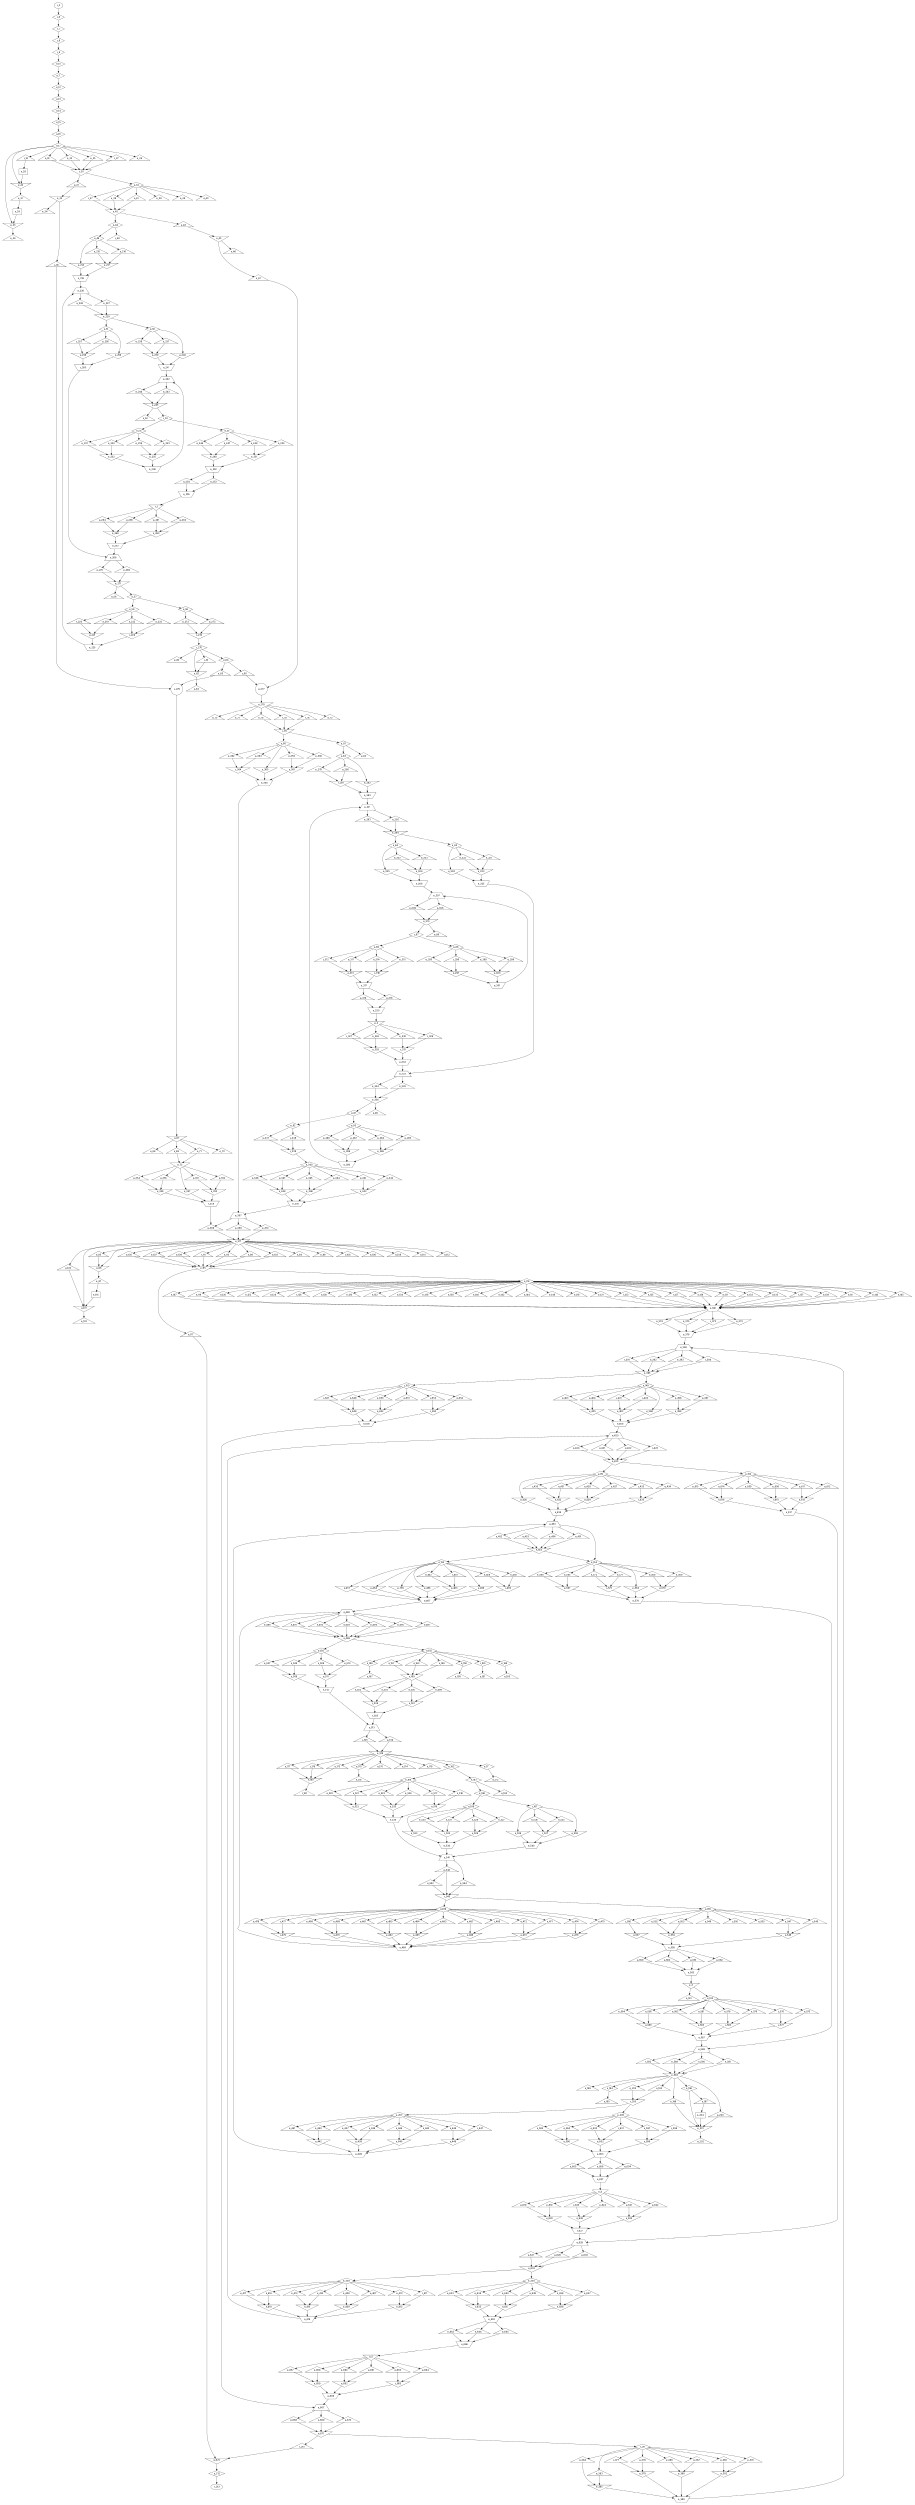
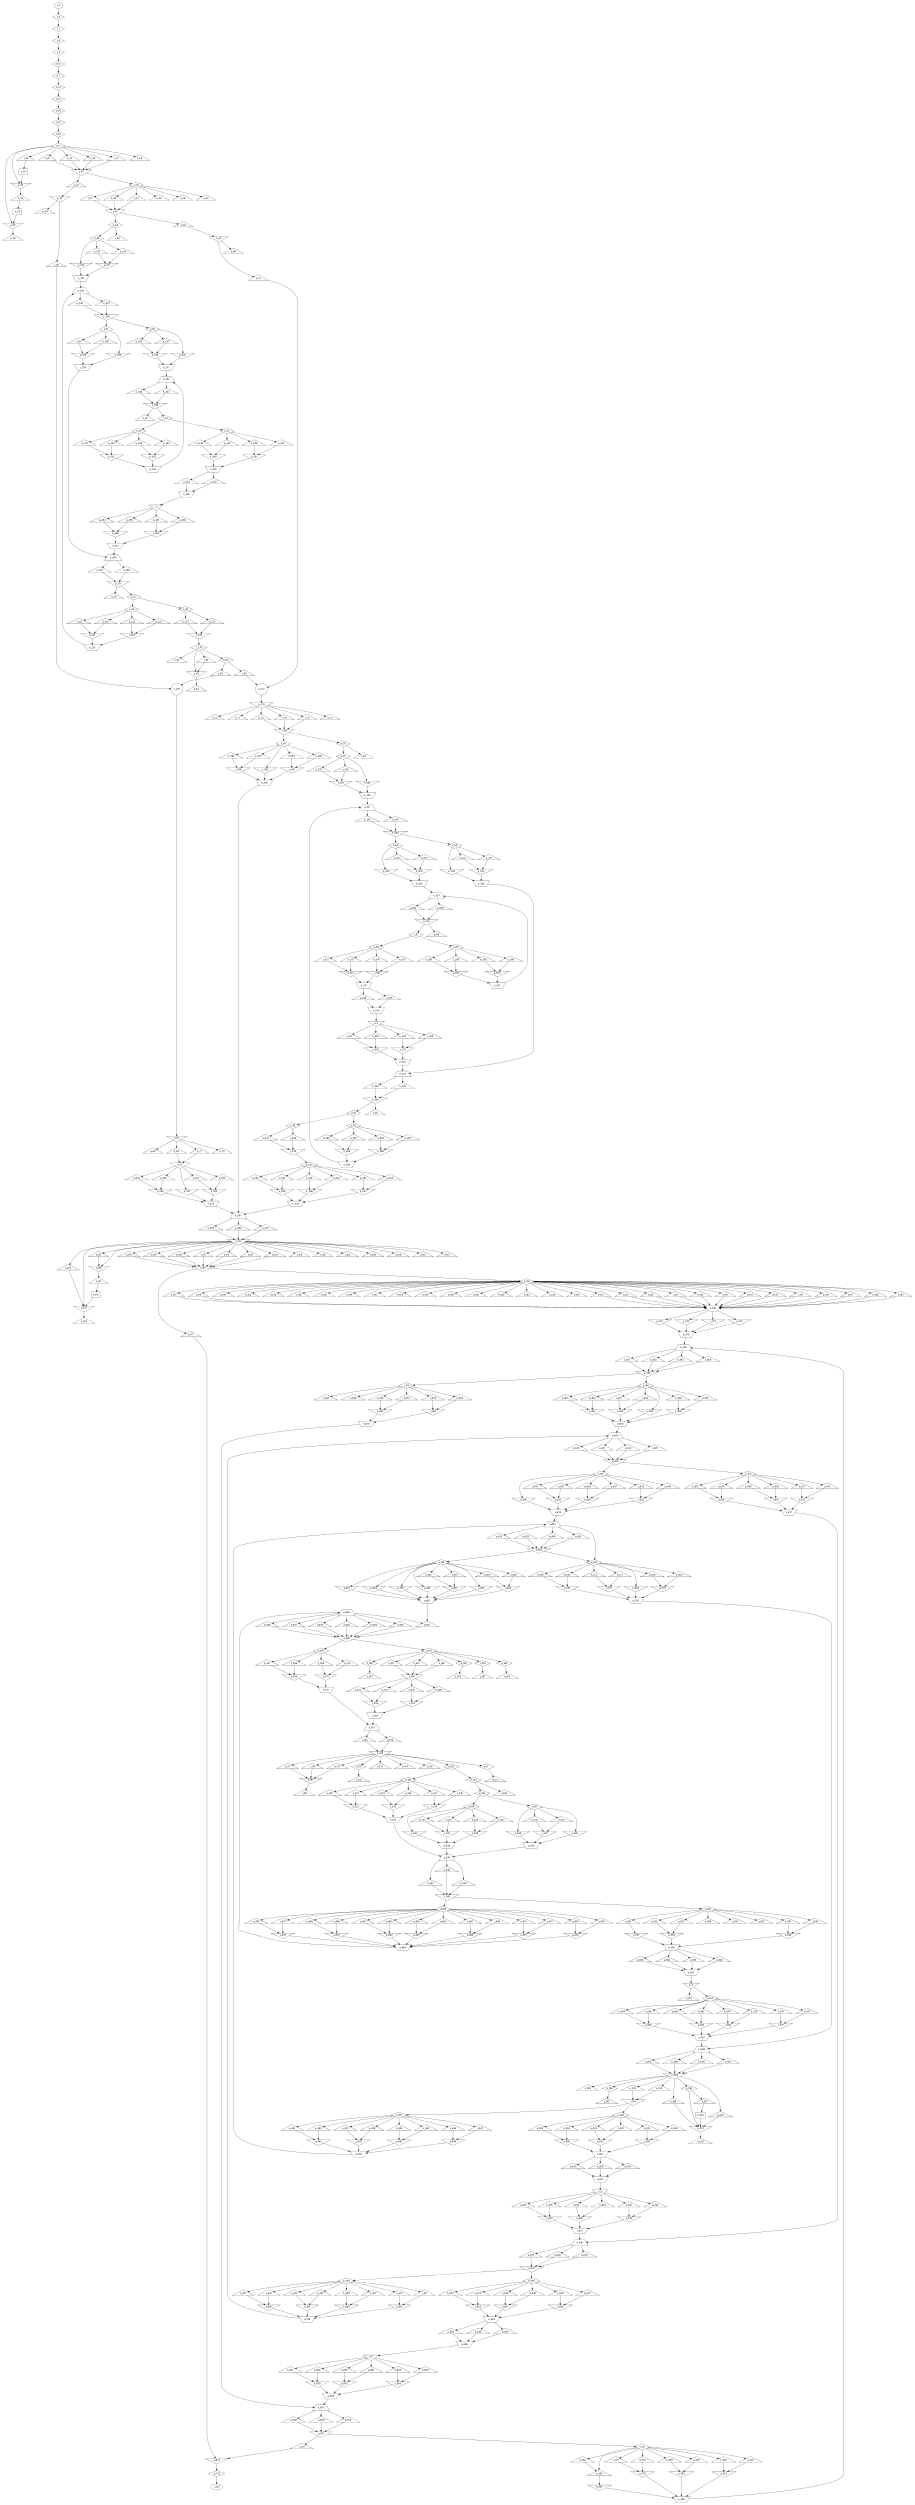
edge "e_358" -> "e_369": now "e_358" -> "e_367"
node "e_649": removed
edge "e_467" -> "e_490": now "e_467" -> "e_497"
edge "e_543" -> "e_542": now "e_541" -> "e_542"
edge "e_384" -> "e_385": now "e_384" -> "e_383"
